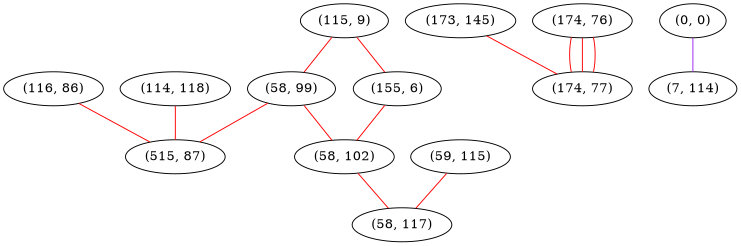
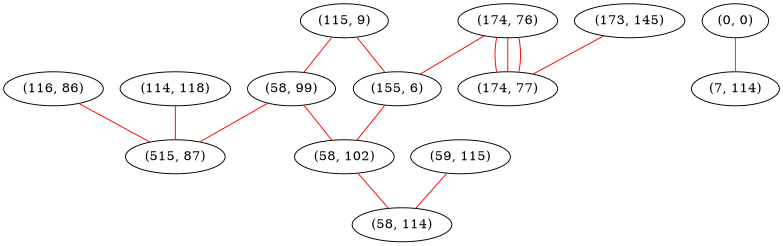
edge "(174, 76)" -- "(155, 6)": added
node "(58, 117)": label "(58, 117)" -> "(58, 114)"
